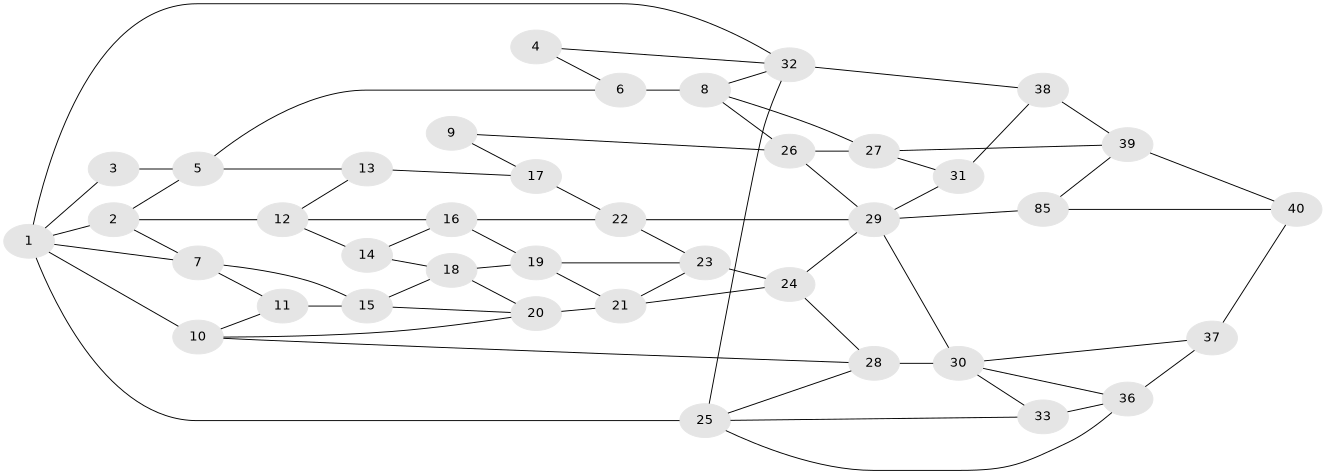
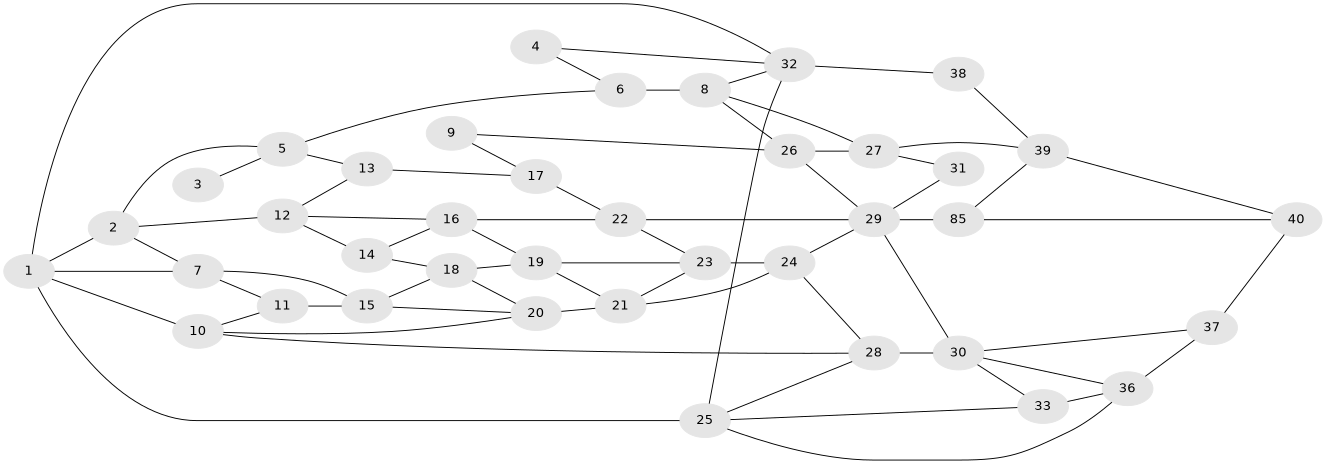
edge "38" -- "31": removed
edge "3" -- "1": removed
